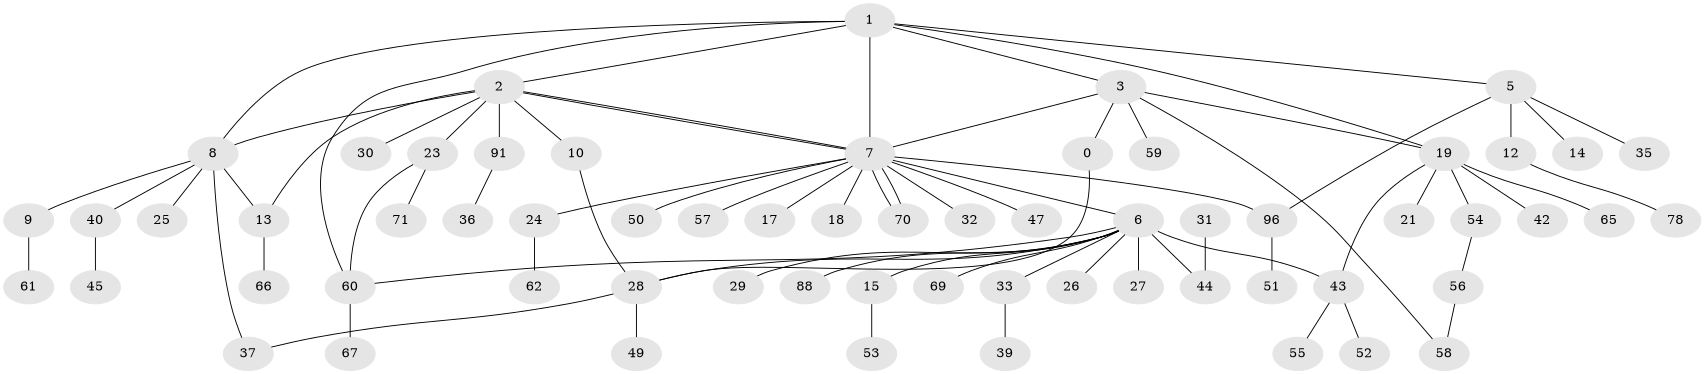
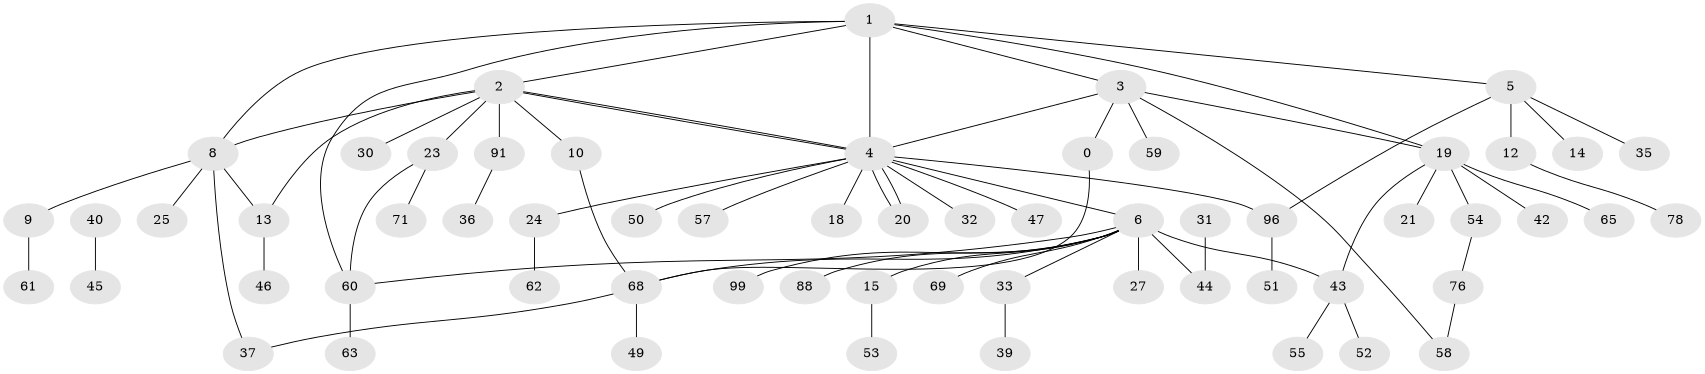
node "7": label "7" -> "4"
edge "8" -- "40": removed
node "17": removed
node "70": label "70" -> "20"
node "66": label "66" -> "46"
node "28": label "28" -> "68"
node "29": label "29" -> "99"
node "26": removed
node "56": label "56" -> "76"
node "67": label "67" -> "63"
